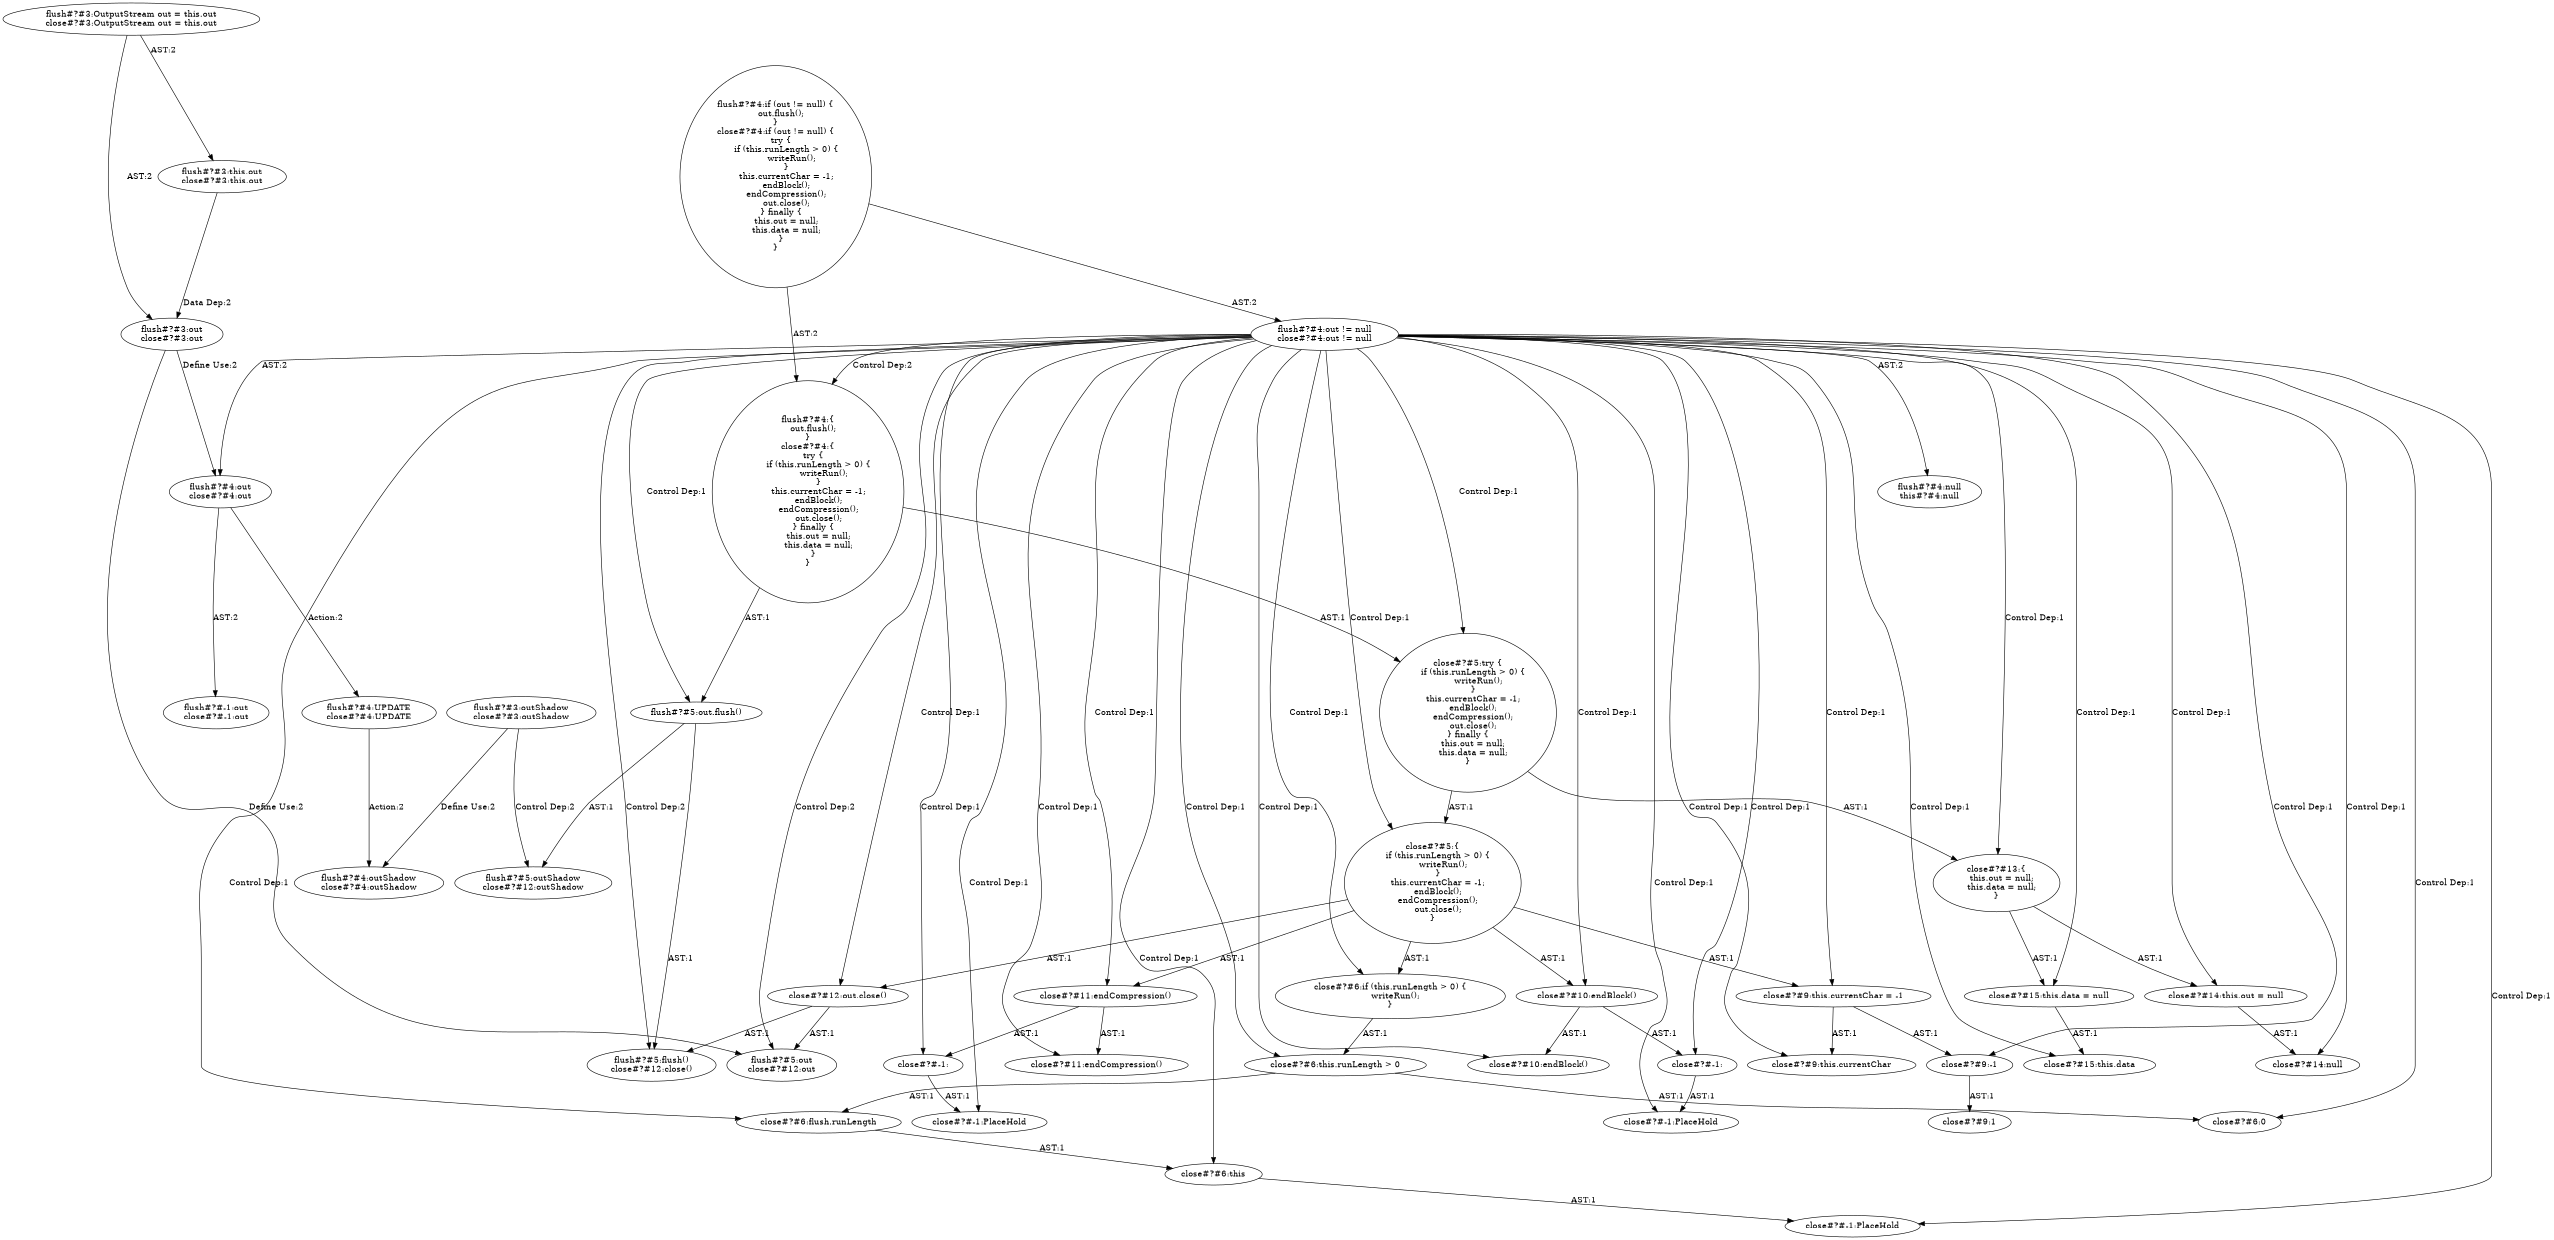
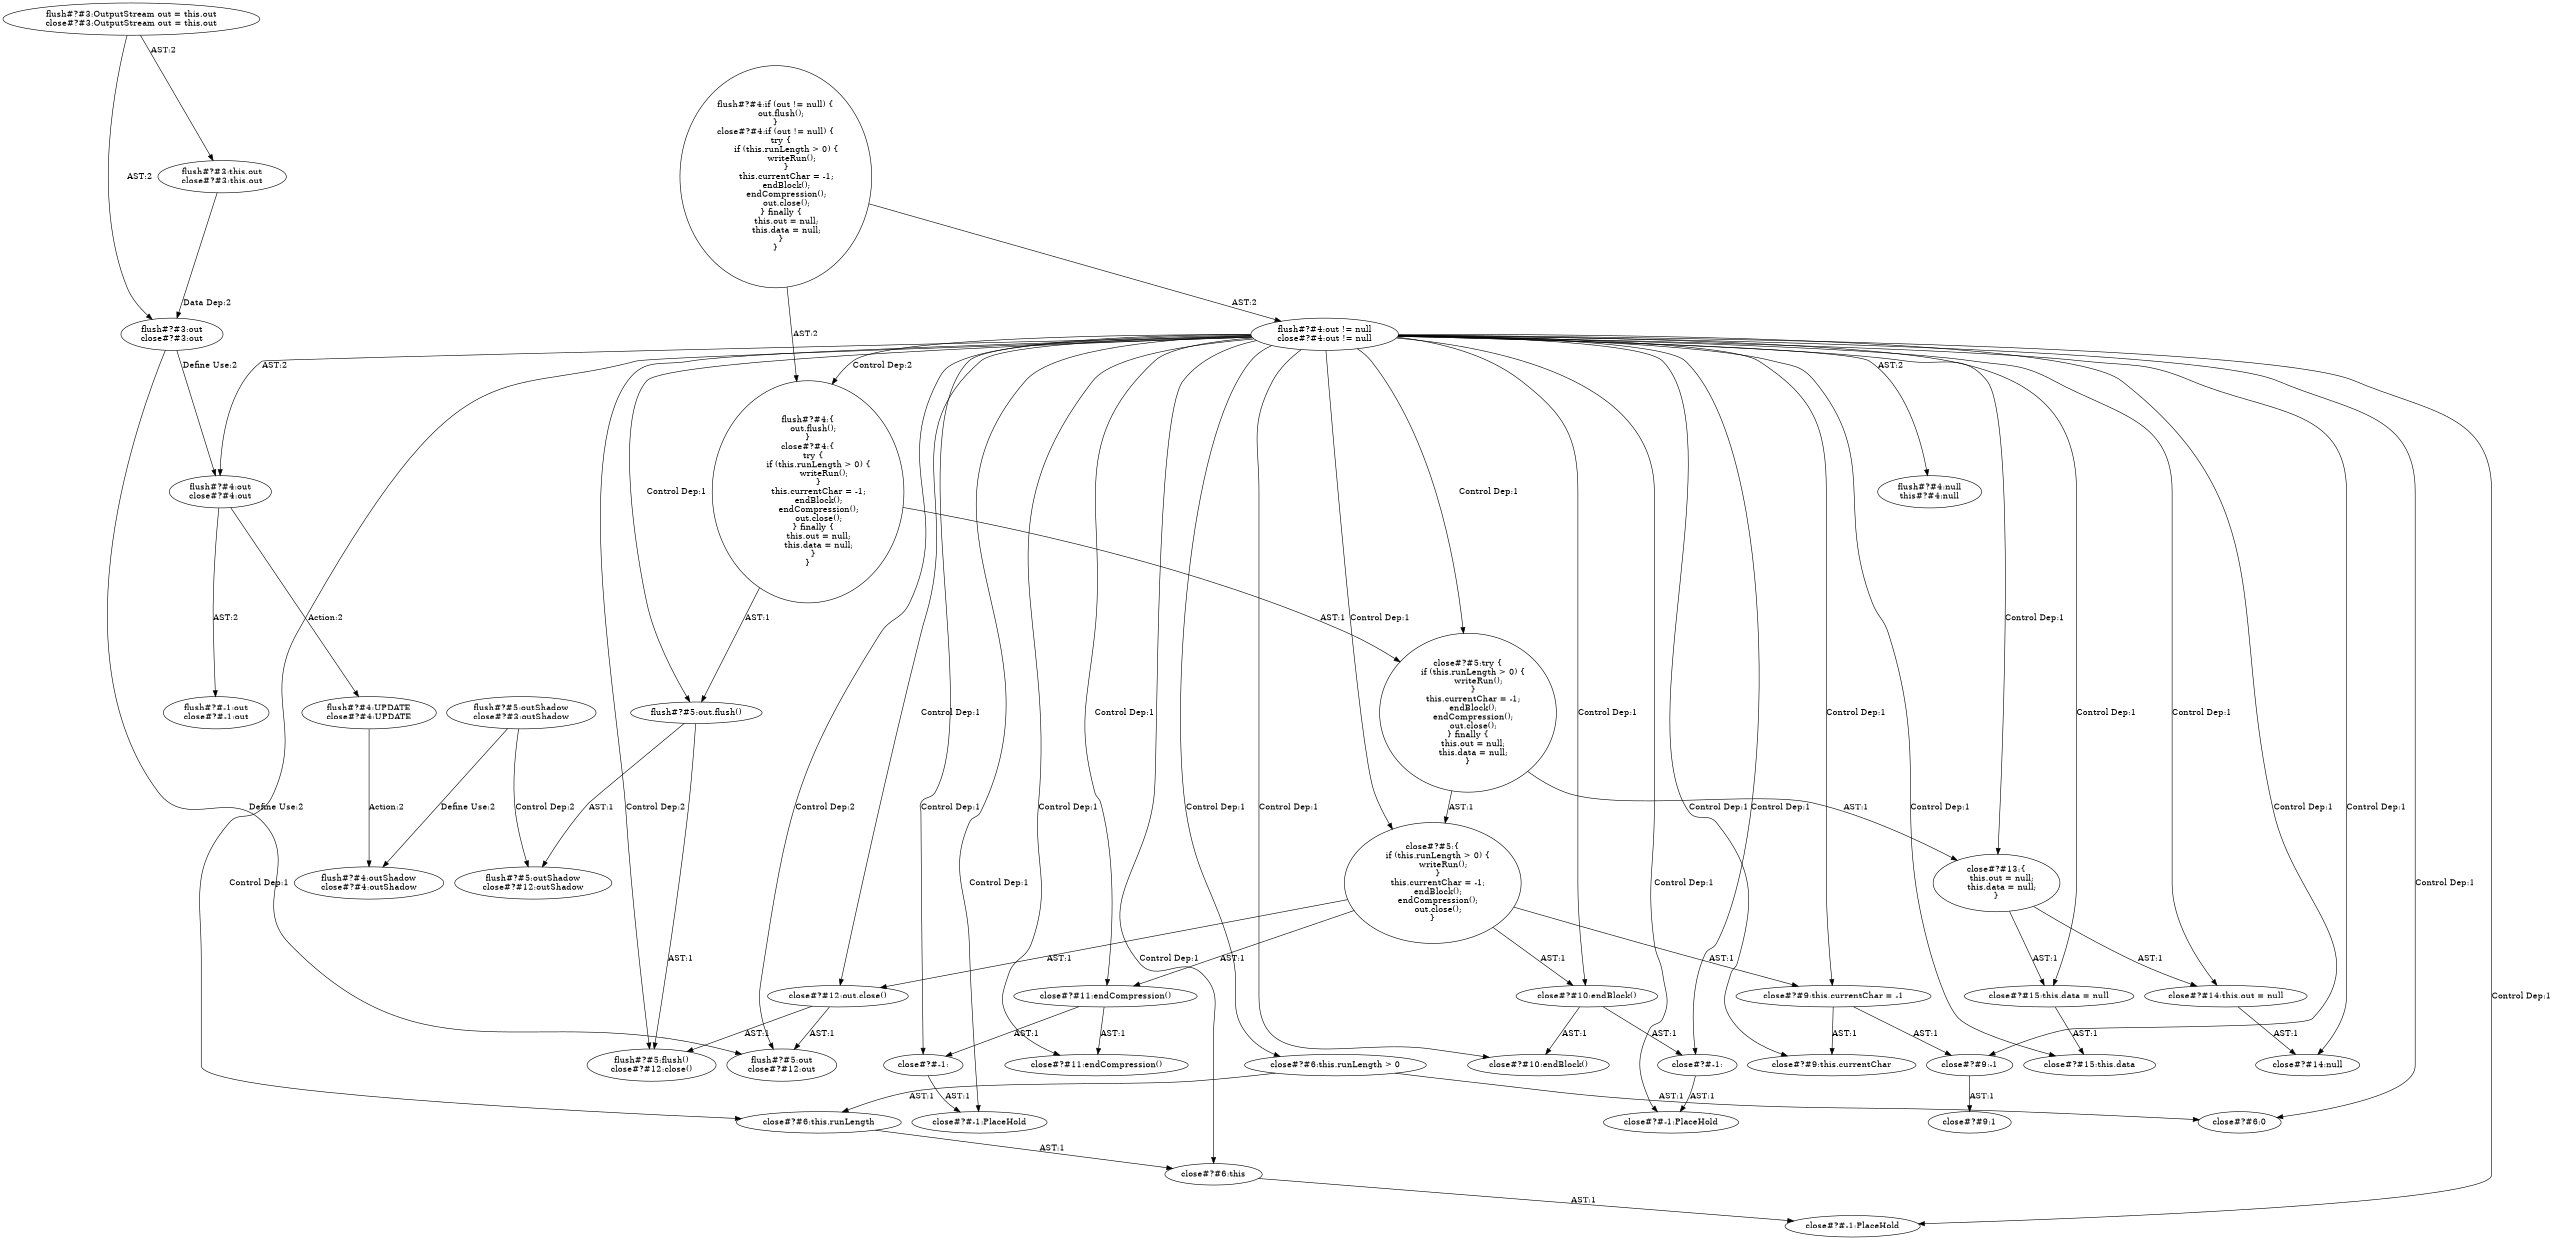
node "flush#?#3:outShadow close#?#3:outShadow": label "flush#?#3:outShadow close#?#3:outShadow" -> "flush#?#5:outShadow close#?#3:outShadow"
node "close#?#6:if (this.runLength > 0) { writeRun(); }": removed
node "close#?#6:flush.runLength": label "close#?#6:flush.runLength" -> "close#?#6:this.runLength"
